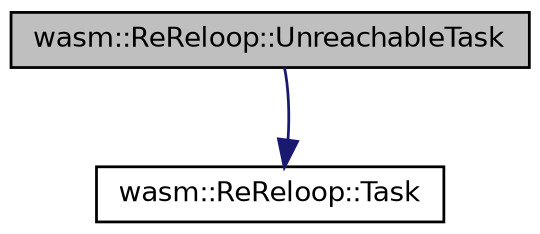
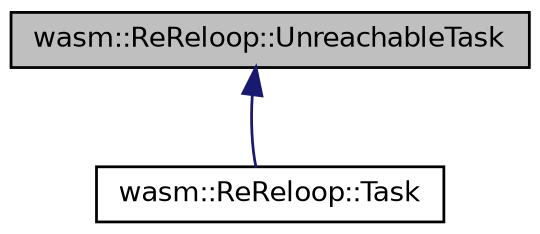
edge "wasm::ReReloop::UnreachableTask" -> "wasm::ReReloop::Task": reversed
